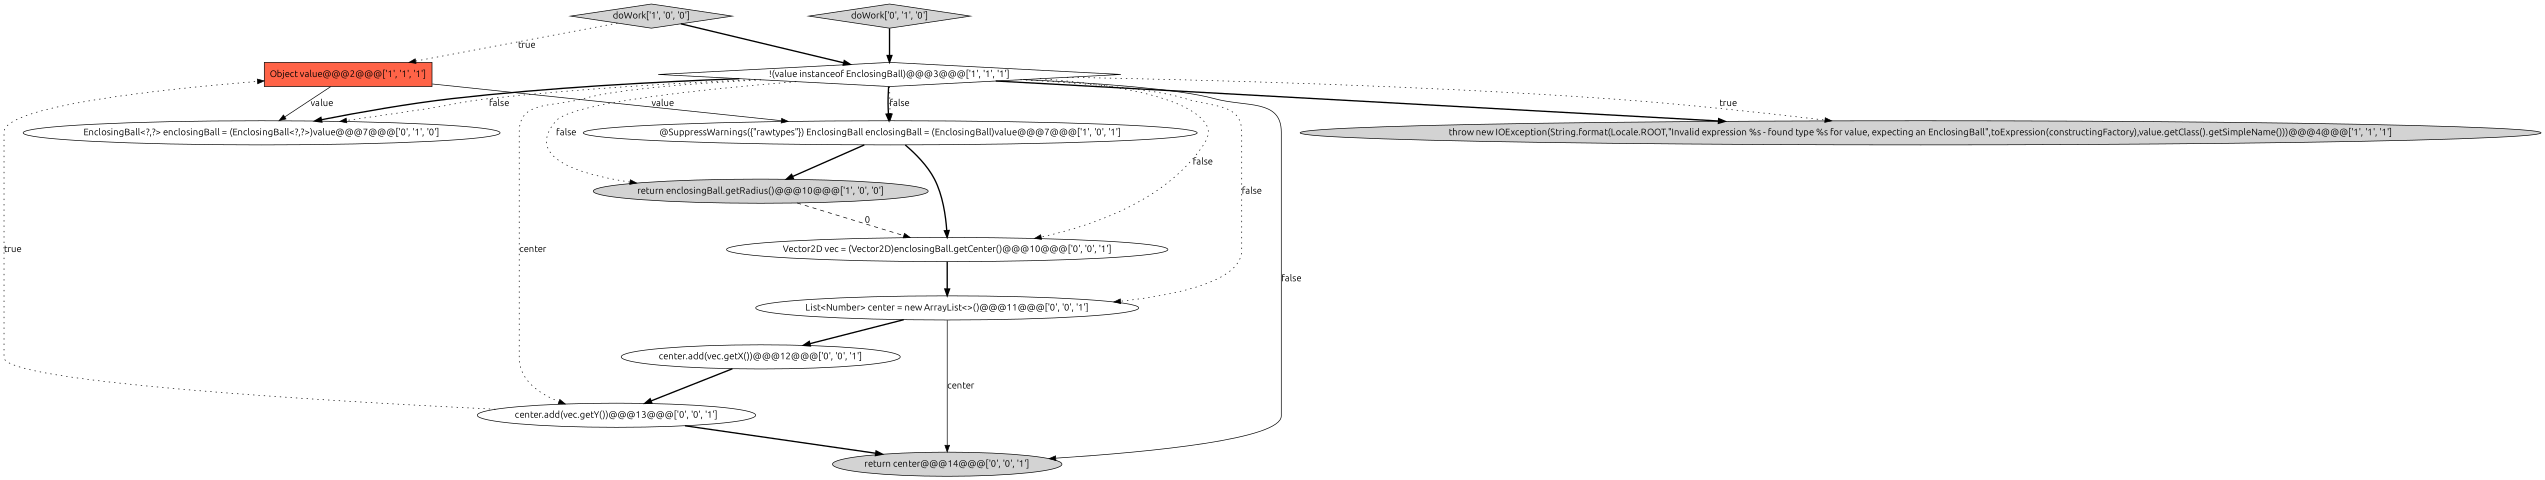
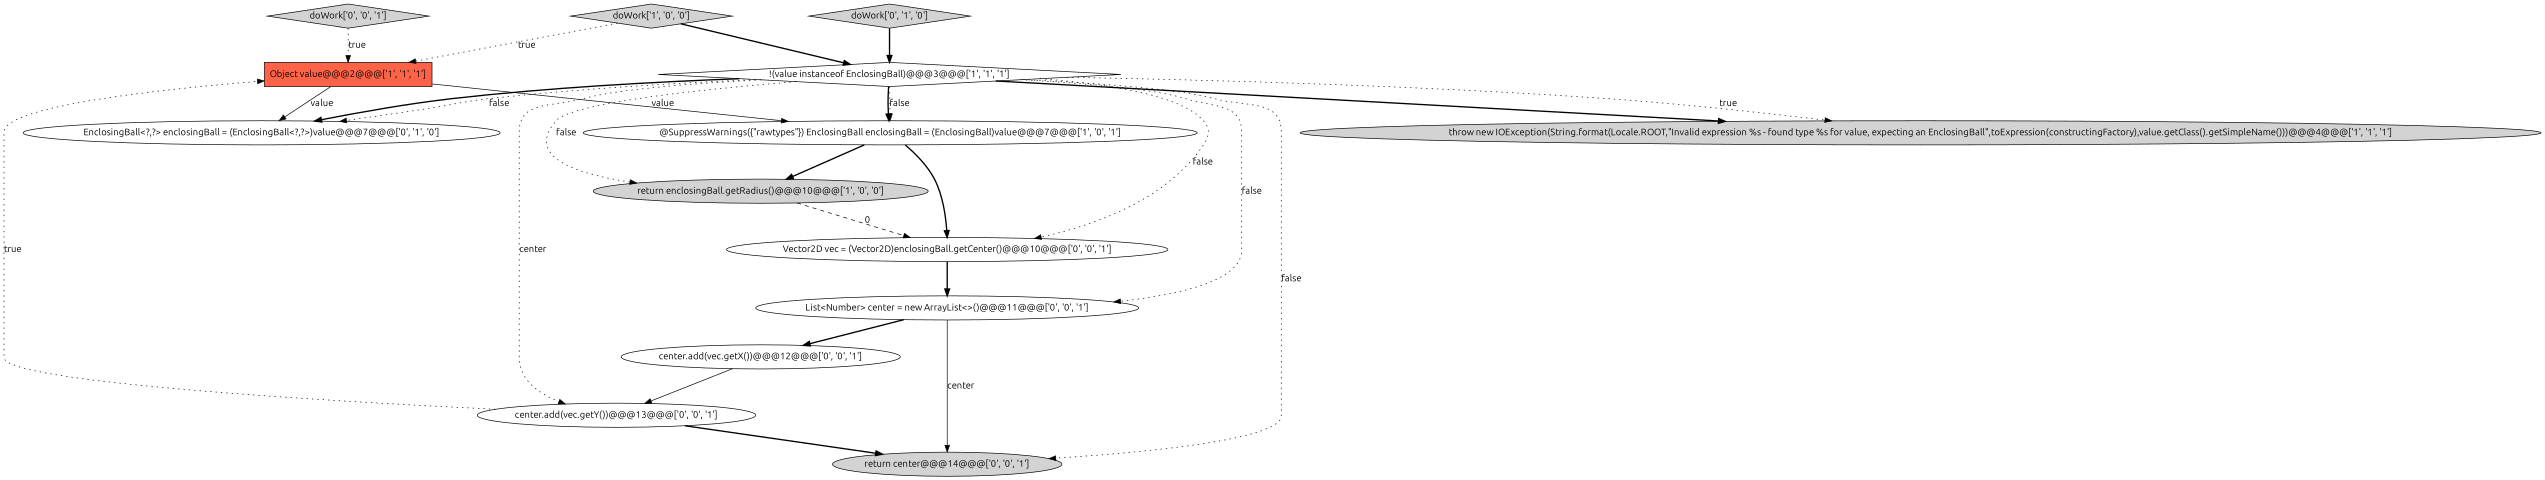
node "doWork['0', '0', '1']": added
edge "!(value instanceof EnclosingBall)@@@3@@@['1', '1', '1']" -> "return center@@@14@@@['0', '0', '1']": style solid -> dotted
edge "center.add(vec.getX())@@@12@@@['0', '0', '1']" -> "center.add(vec.getY())@@@13@@@['0', '0', '1']": style bold -> solid
